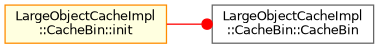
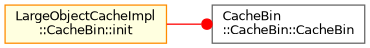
node "LargeObjectCacheImpl ::CacheBin::CacheBin": label "LargeObjectCacheImpl ::CacheBin::CacheBin" -> "CacheBin ::CacheBin::CacheBin"
